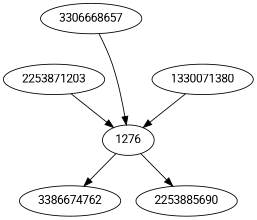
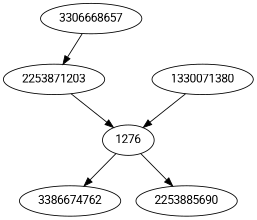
edge "3306668657" -> "1276": now "3306668657" -> "2253871203"
